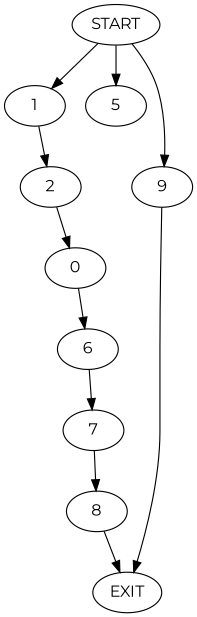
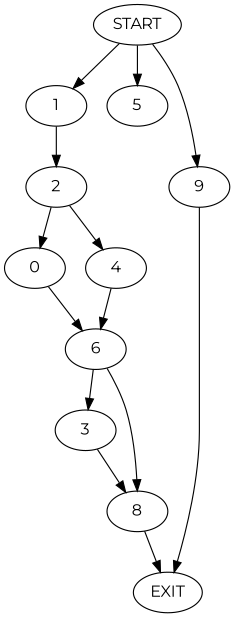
node "4": added
edge "6" -> "8": added
node "7": label "7" -> "3"
